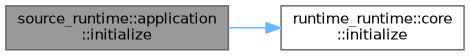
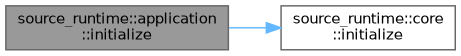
node "runtime_runtime::core ::initialize": label "runtime_runtime::core ::initialize" -> "source_runtime::core ::initialize"
